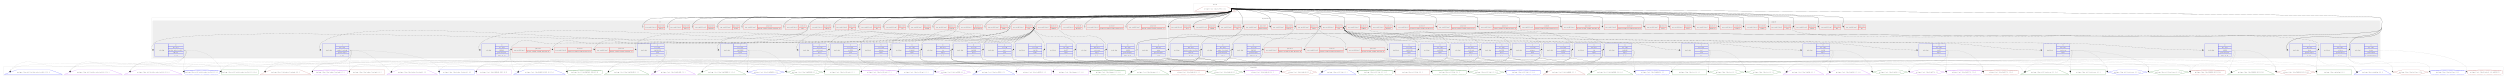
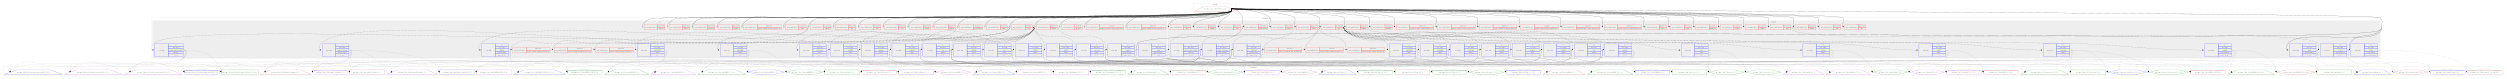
node "portage://sci-libs/rocThrust-5.7.1": color purple -> brown
